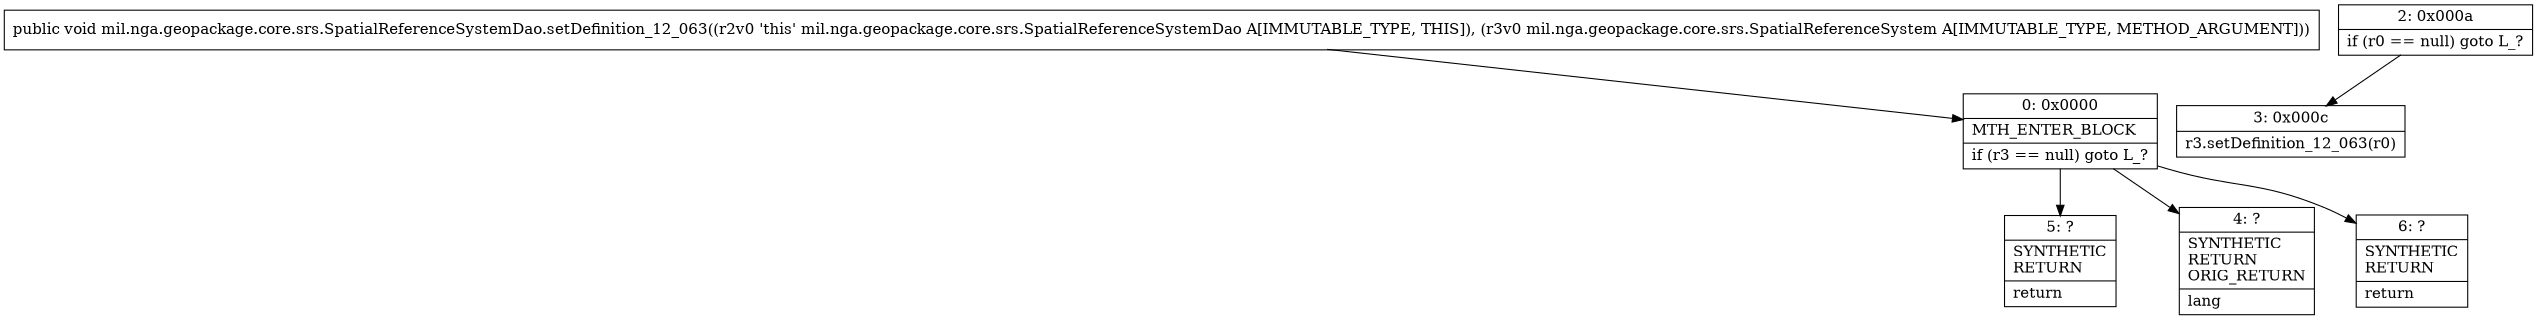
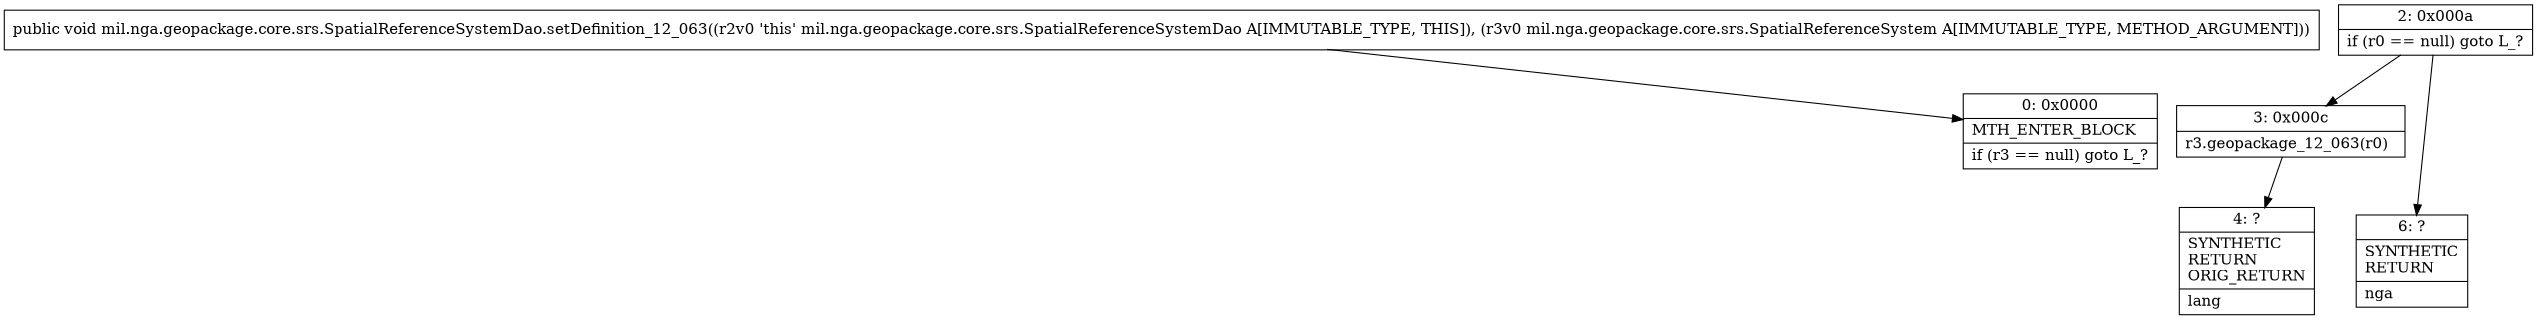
node "3: 0x000c": text "r3.setDefinition_12_063(r0)" -> "r3.geopackage_12_063(r0)"
edge "0: 0x0000" -> "6: ?": now "2: 0x000a" -> "6: ?"
edge "0: 0x0000" -> "4: ?": now "3: 0x000c" -> "4: ?"
node "5: ?": removed
node "6: ?": text "return" -> "nga"
